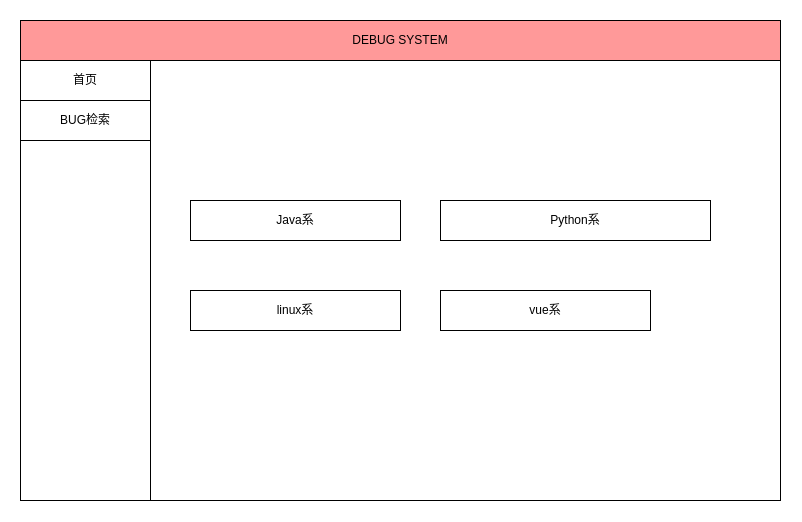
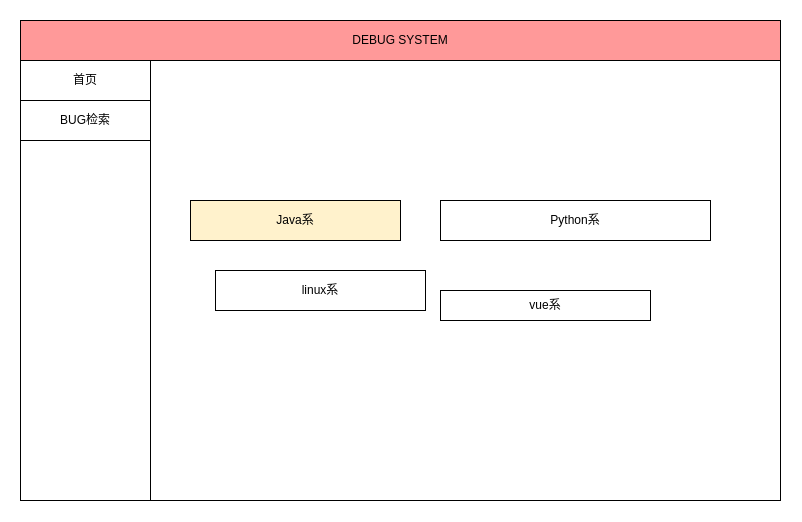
node "Java系": fillcolor #ffffff -> #fff2cc
node "linux系": moved (296, 311) -> (321, 291)
node "vue系": size 210x40 -> 210x30
